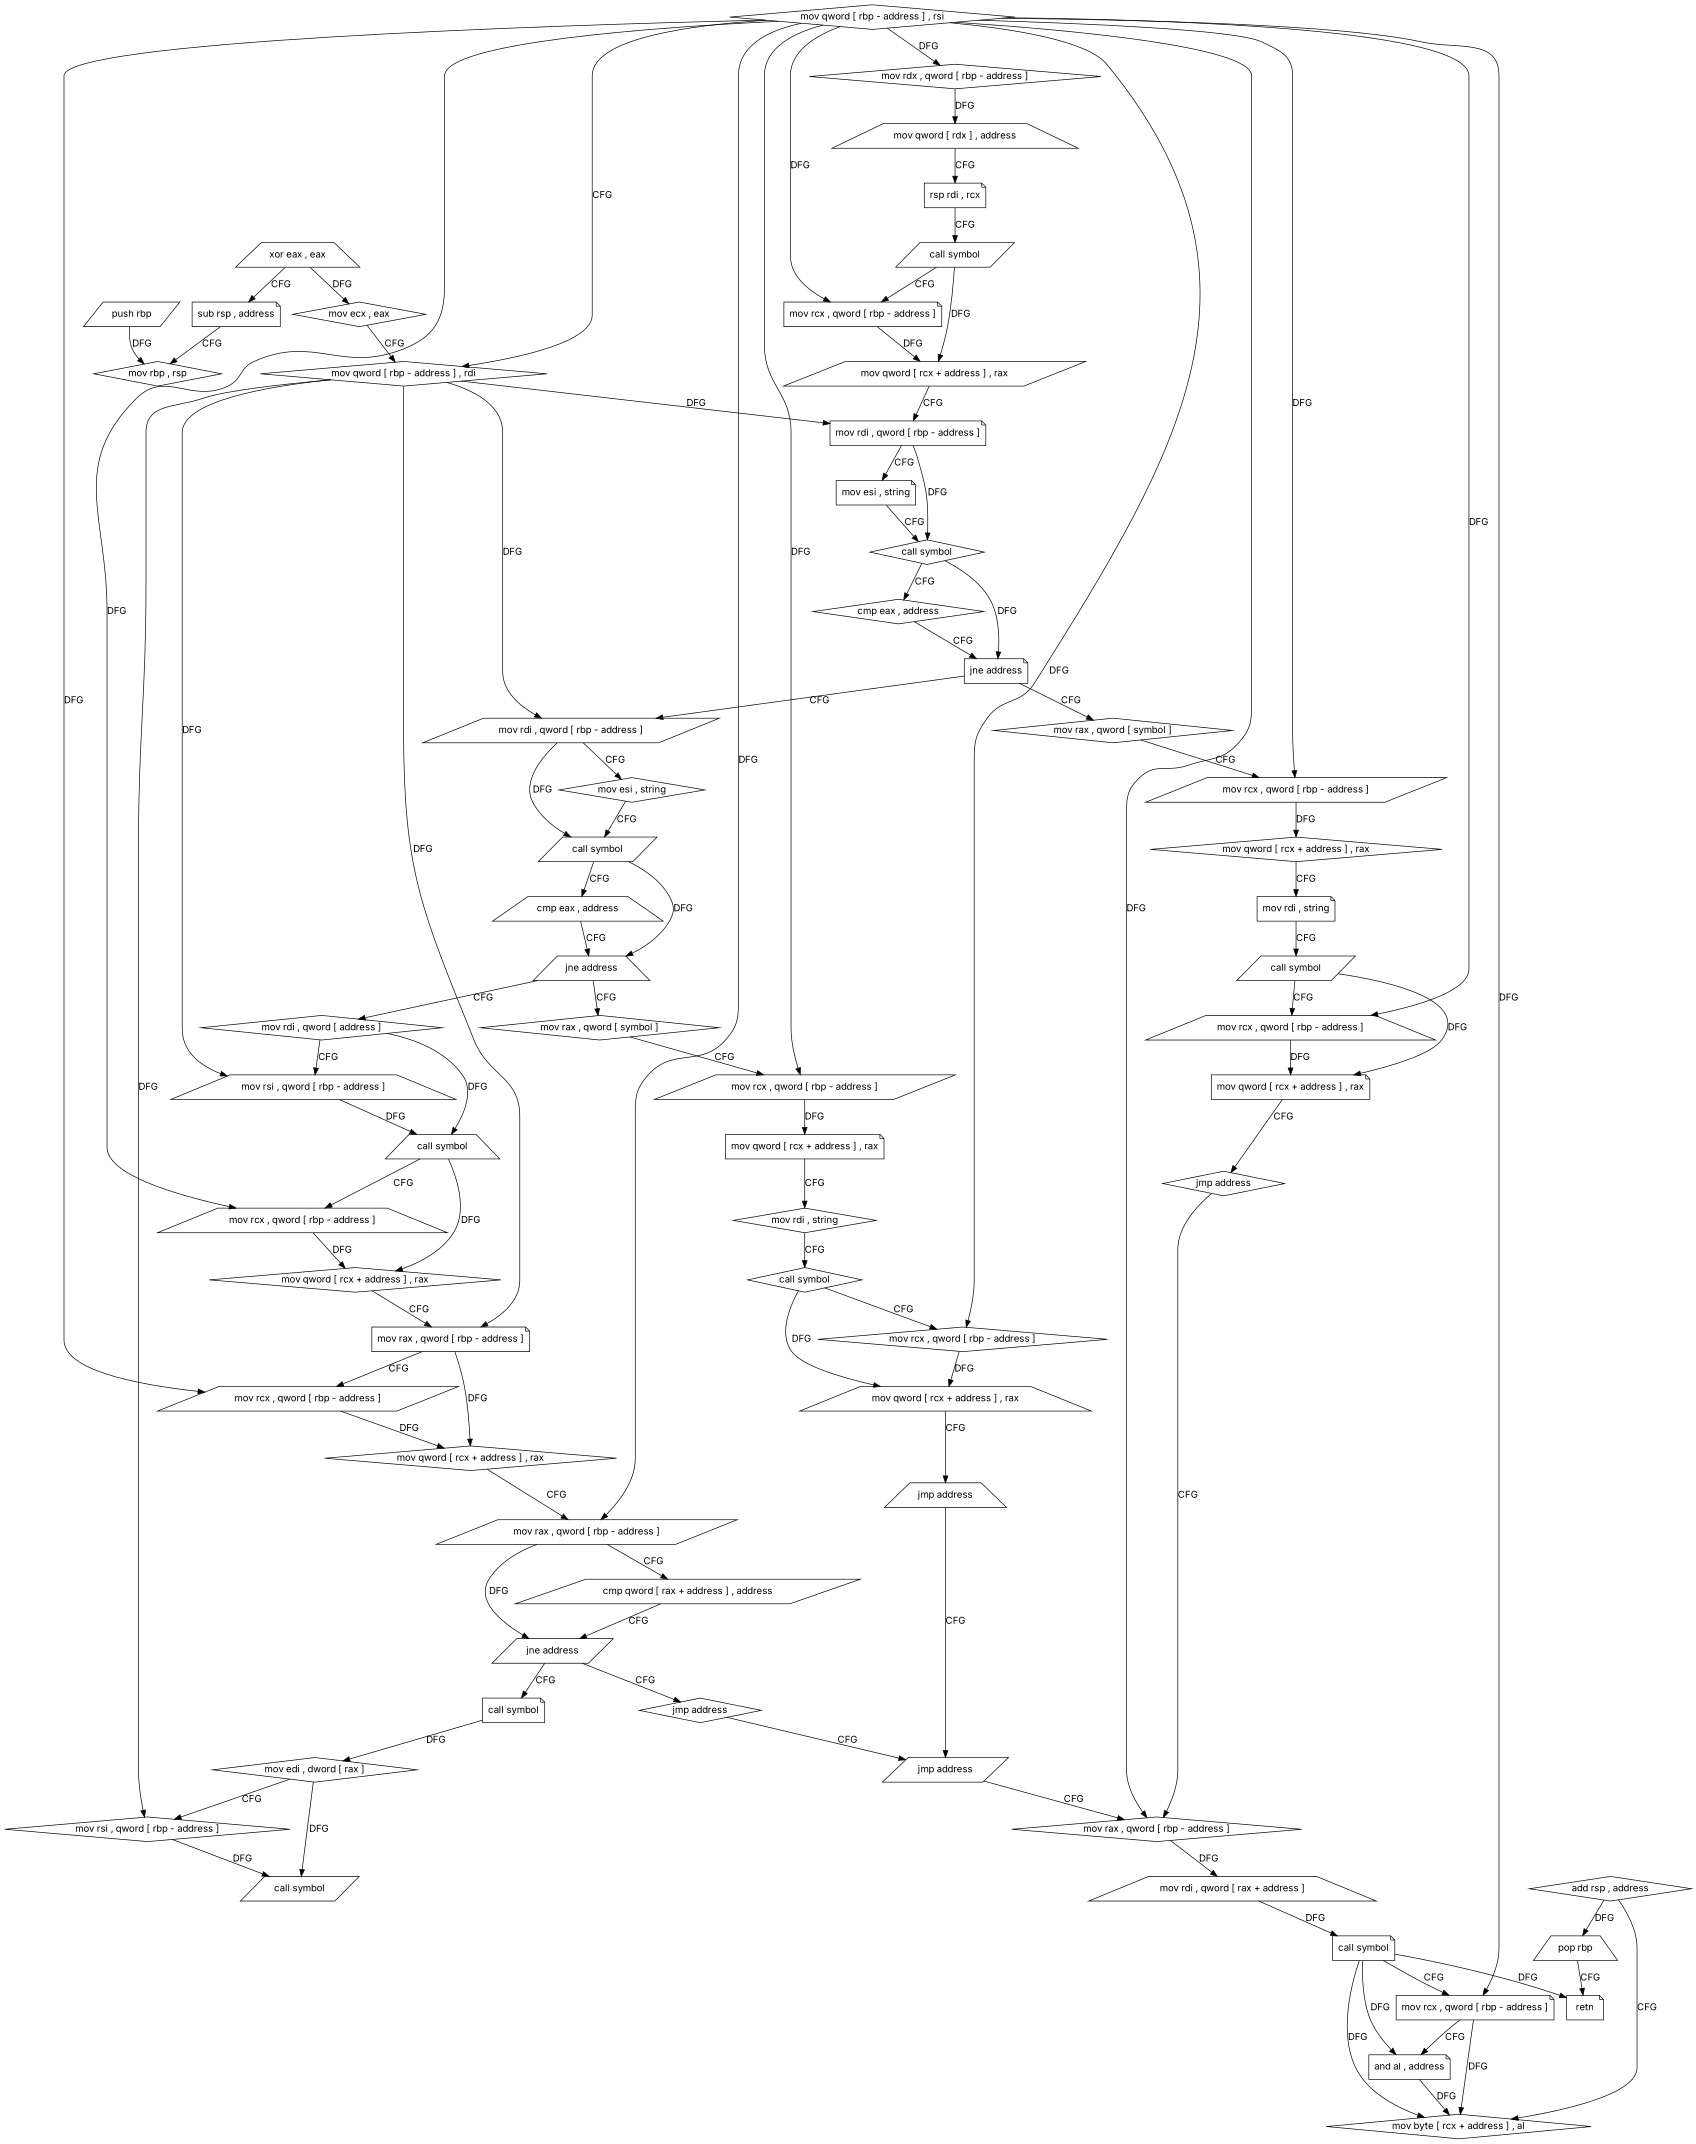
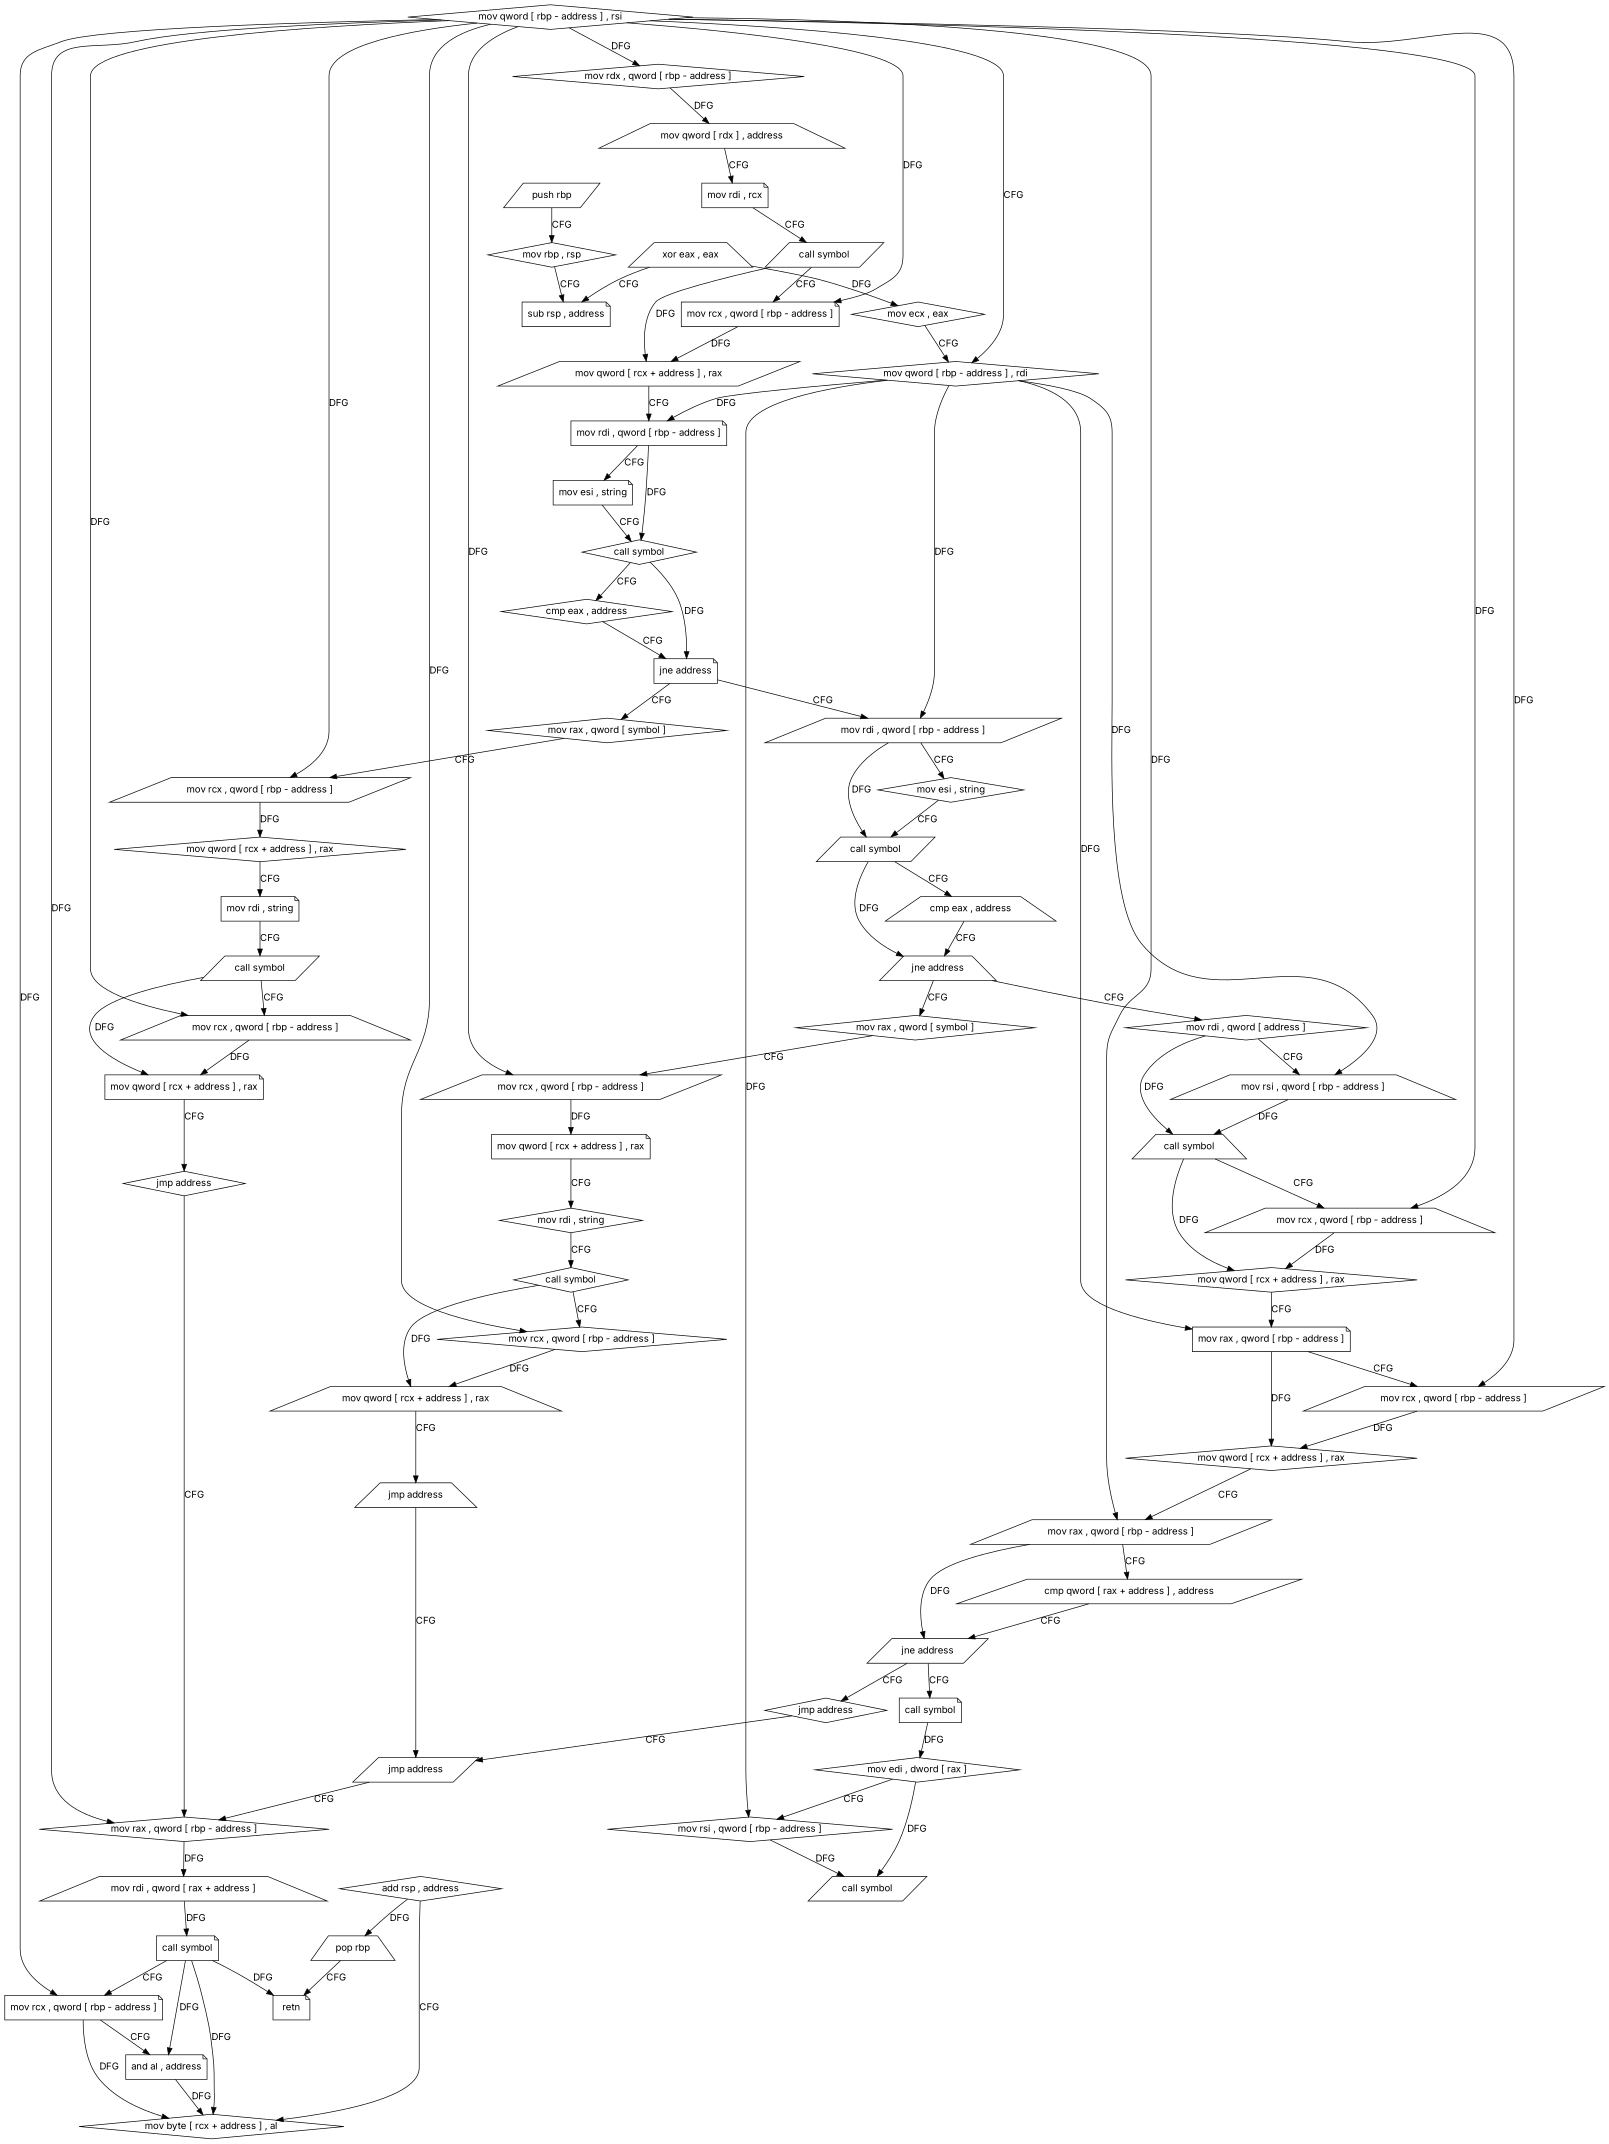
node "rsp rdi , rcx": label "rsp rdi , rcx" -> "mov rdi , rcx"
edge "sub rsp , address" -> "mov rbp , rsp": reversed
edge "push rbp" -> "mov rbp , rsp": label "DFG" -> "CFG"
